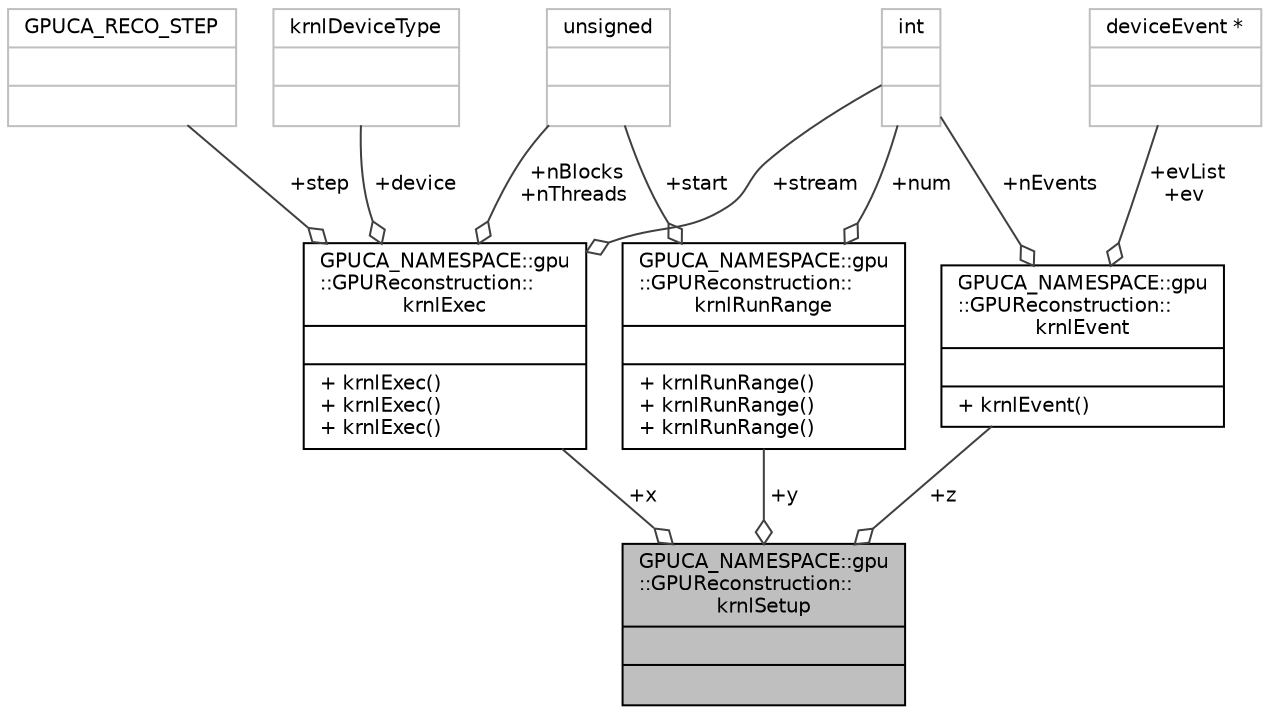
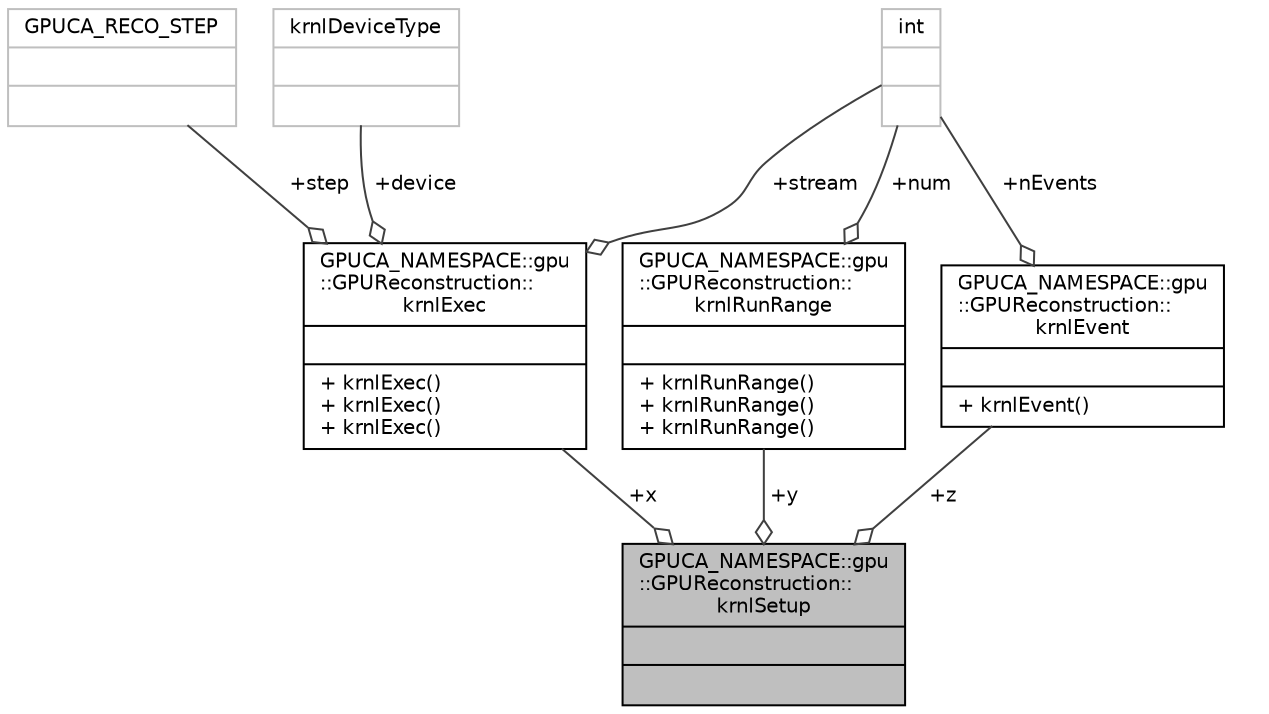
node "unsigned": removed
node "deviceEvent *": removed
